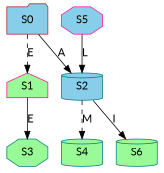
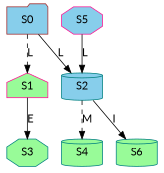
edge "S0" -> "S1": label "E" -> "L"
edge "S0" -> "S2": label "A" -> "L"
